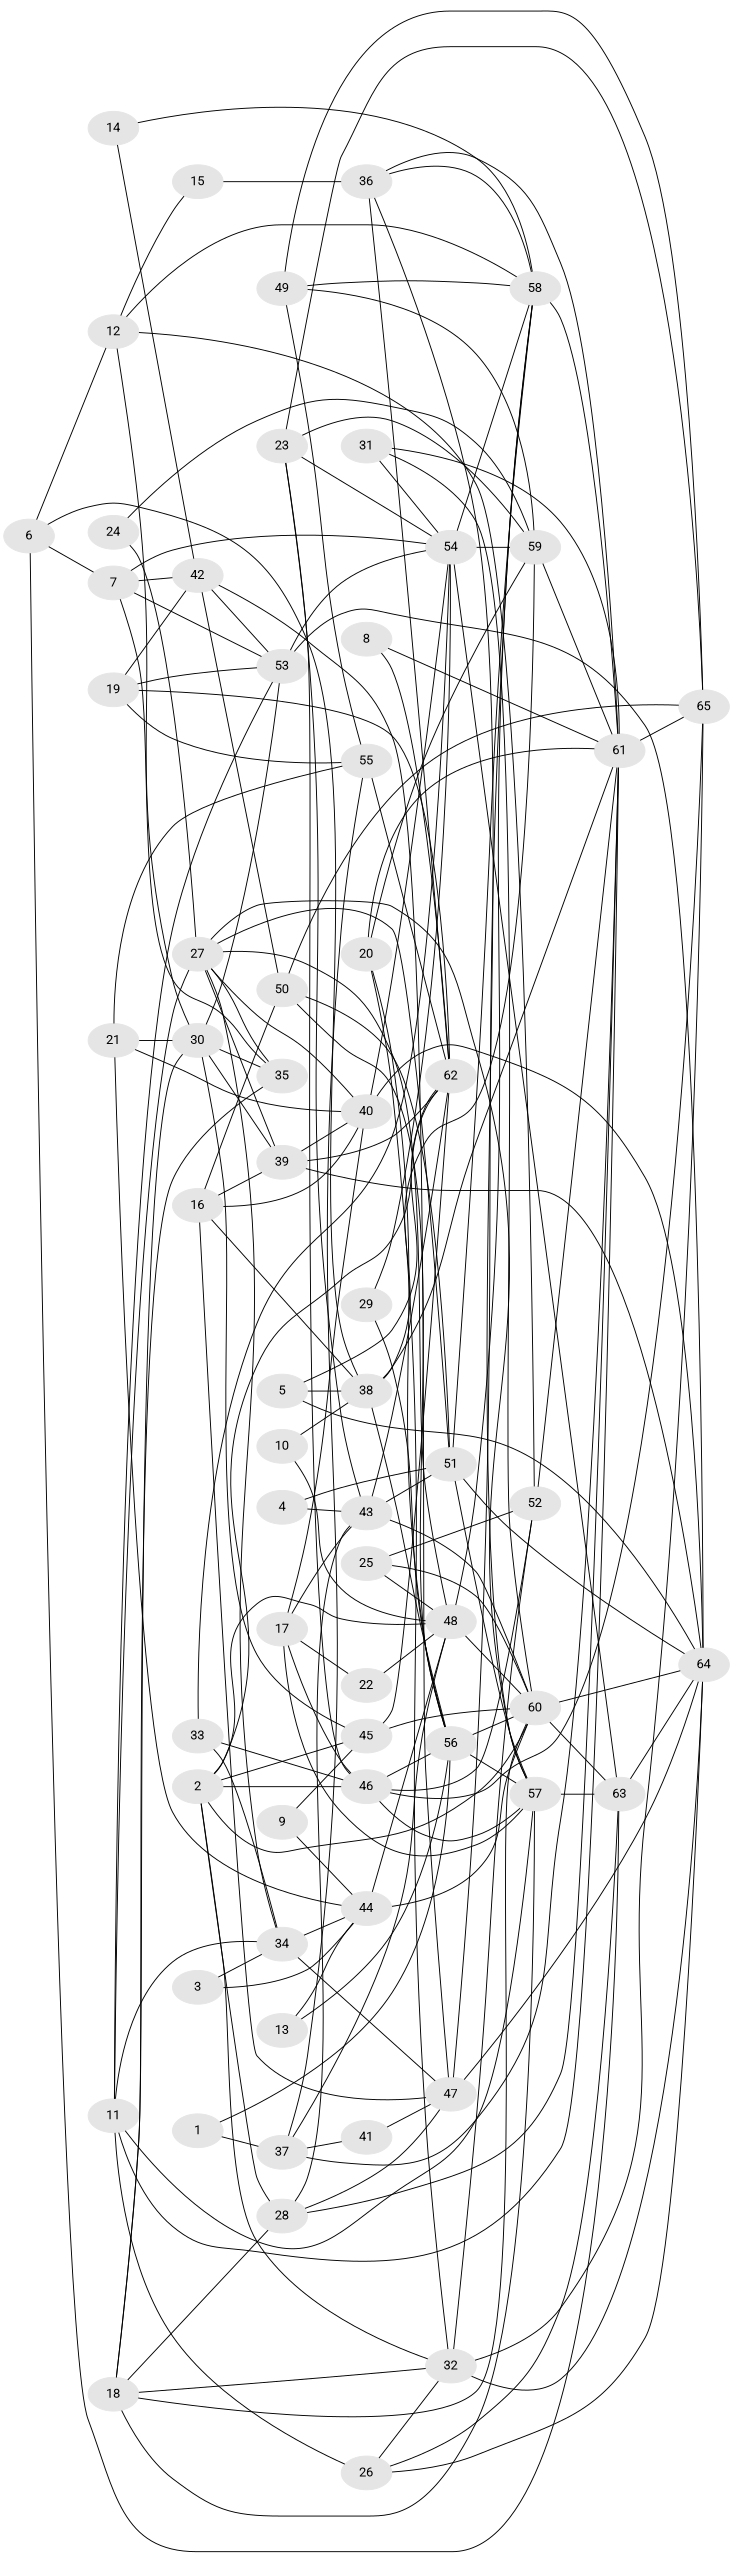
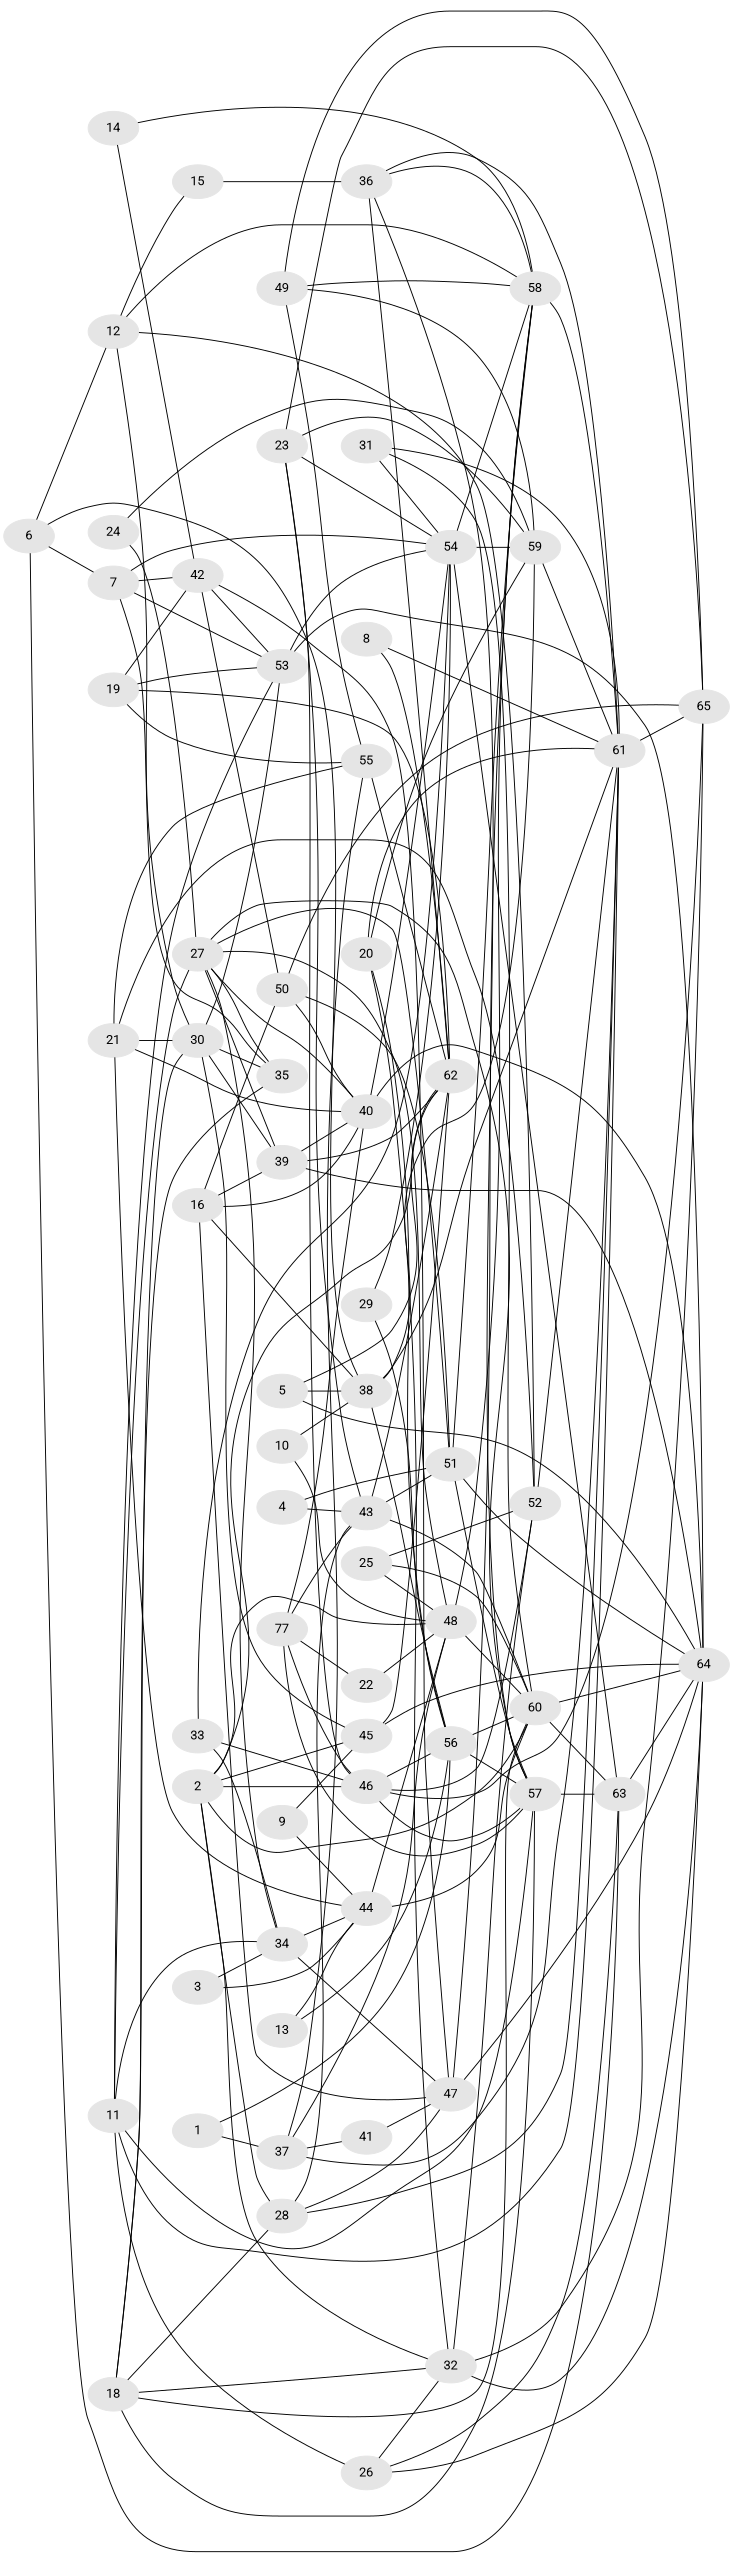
edge "21" -- "52": added
edge "50" -- "56": now "50" -- "40"
node "17": label "17" -> "77"
edge "60" -- "45": now "64" -- "45"
